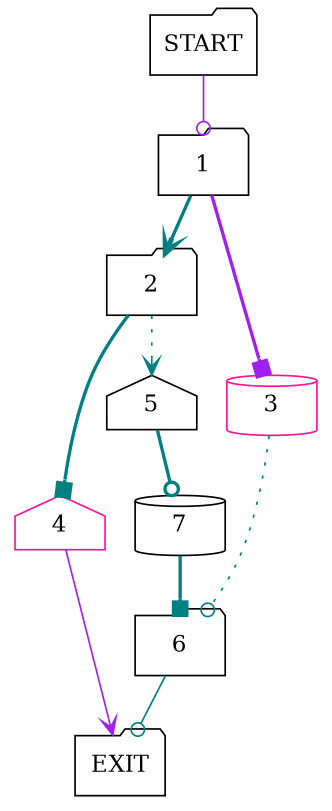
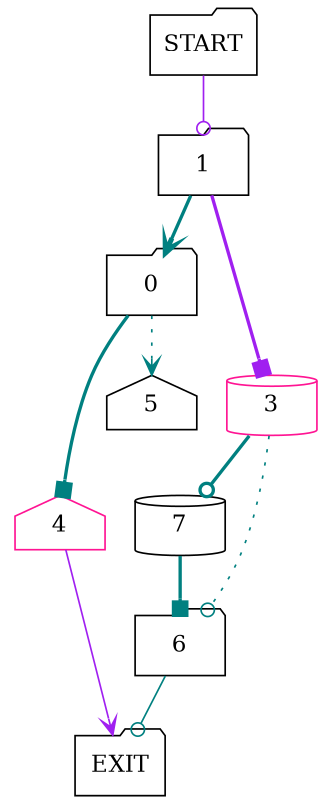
node "2": label "2" -> "0"
edge "5" -> "7": now "3" -> "7"
